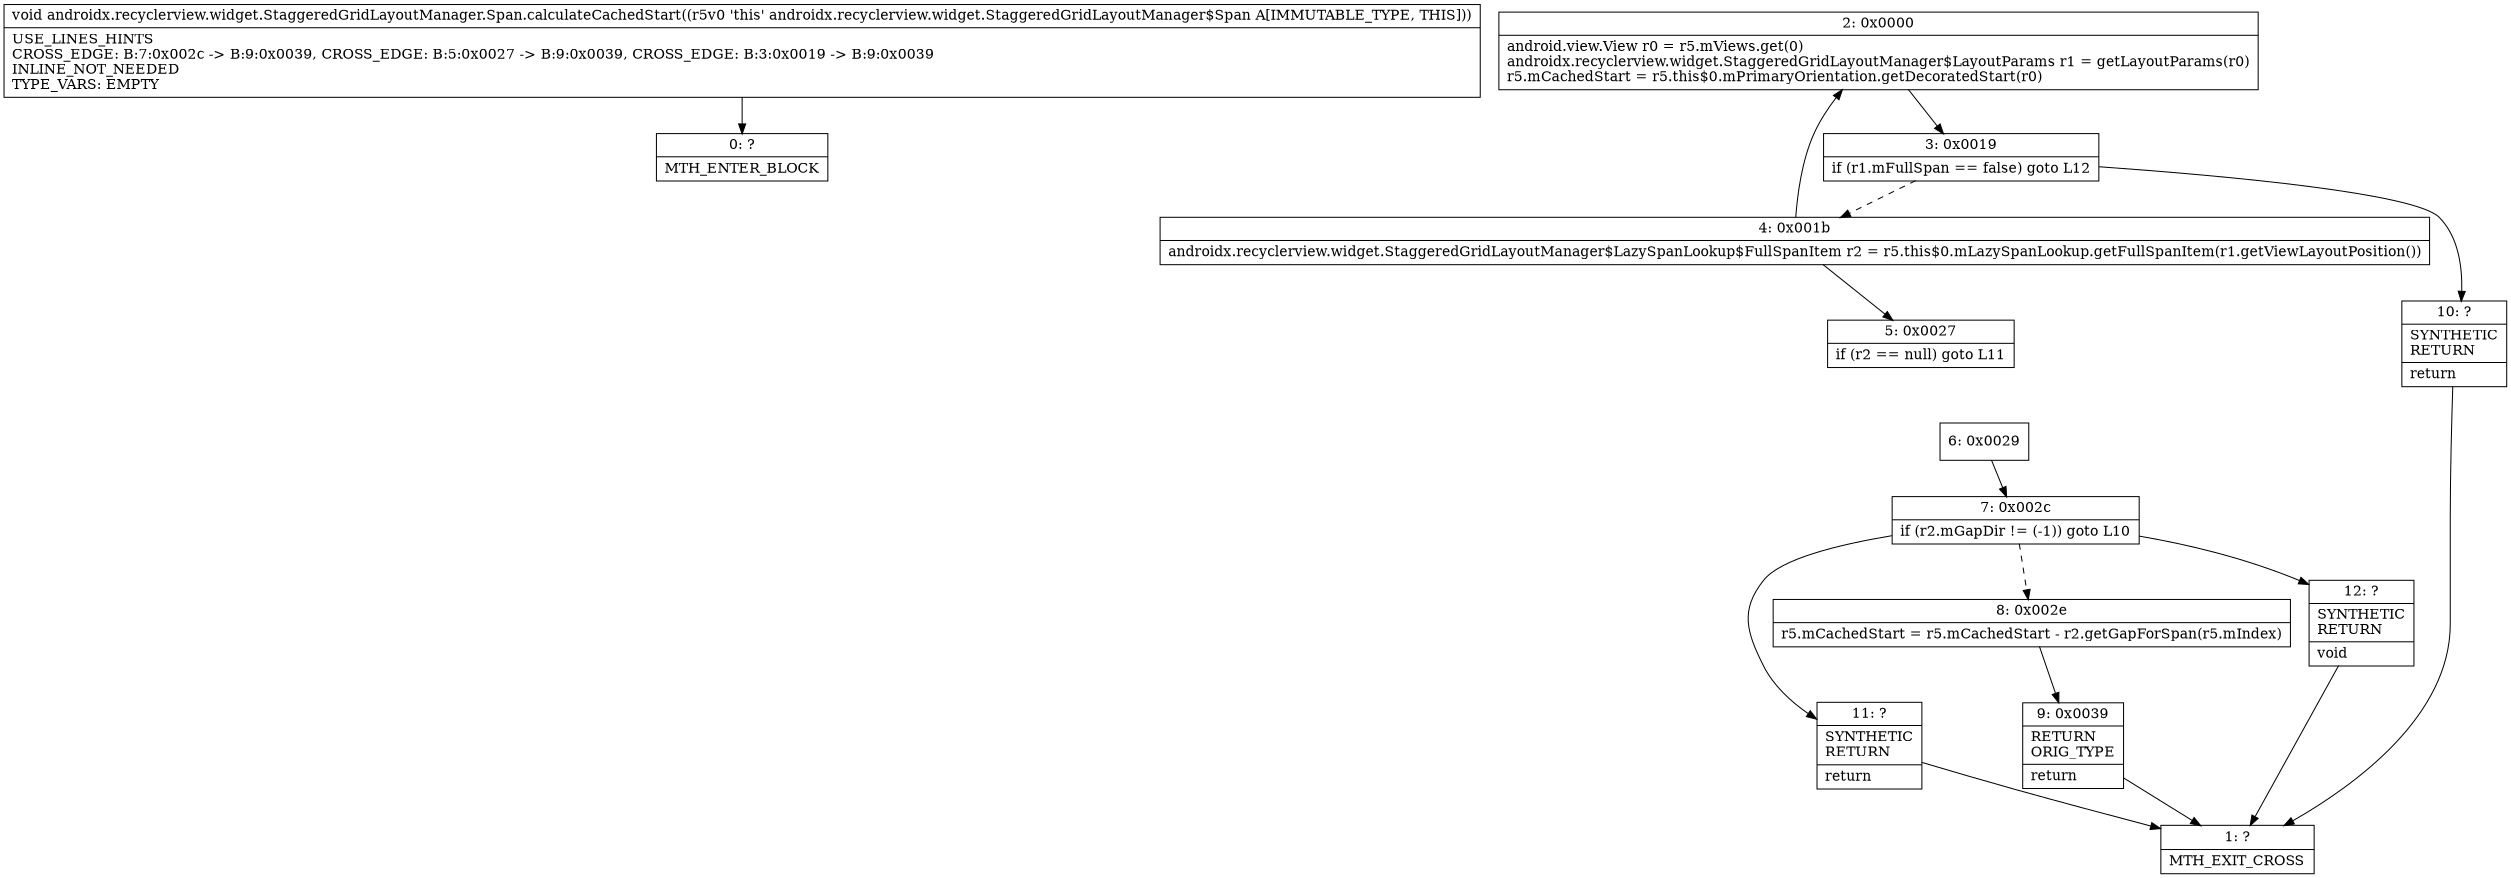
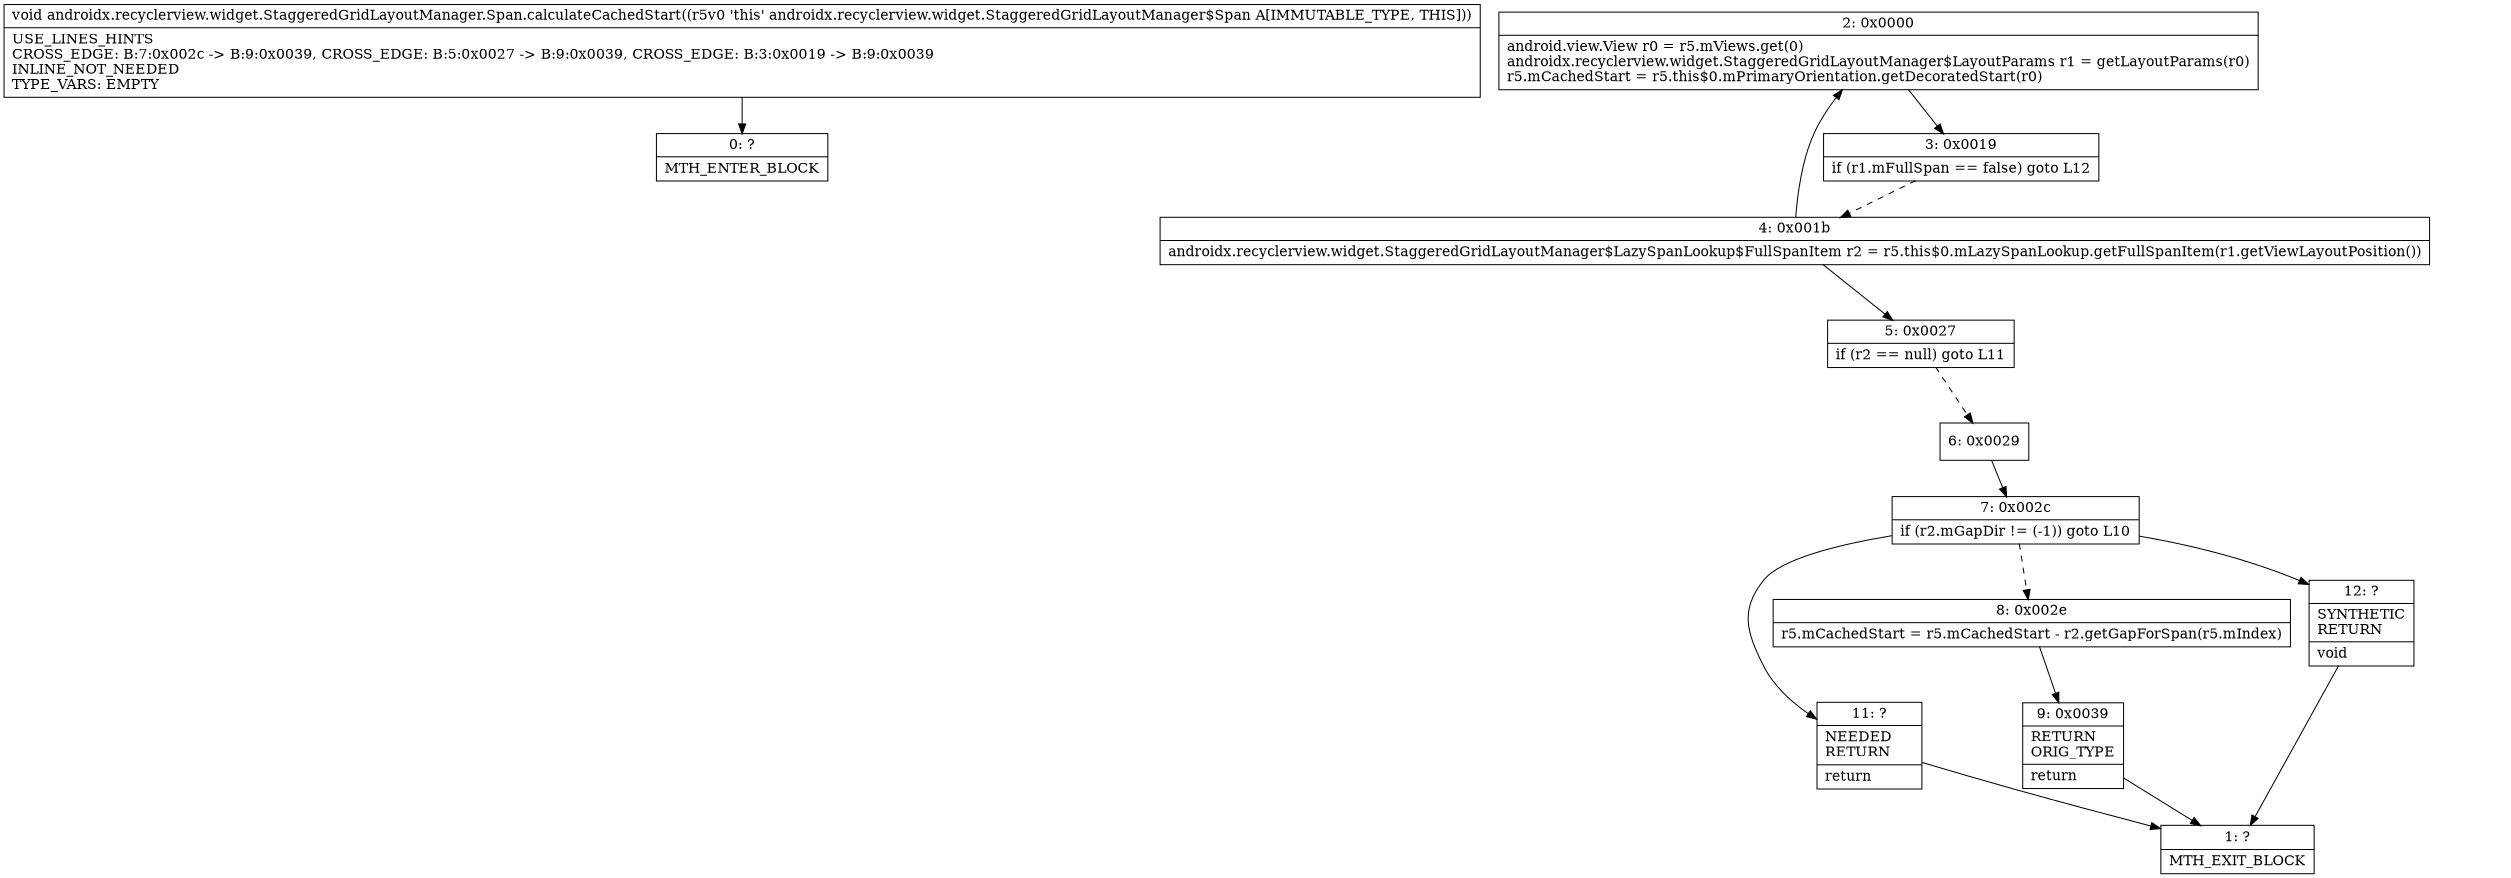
node "10: ?": removed
edge "5: 0x0027" -> "6: 0x0029": added
node "11: ?": text "SYNTHETIC" -> "NEEDED"
node "1: ?": text "MTH_EXIT_CROSS" -> "MTH_EXIT_BLOCK"
